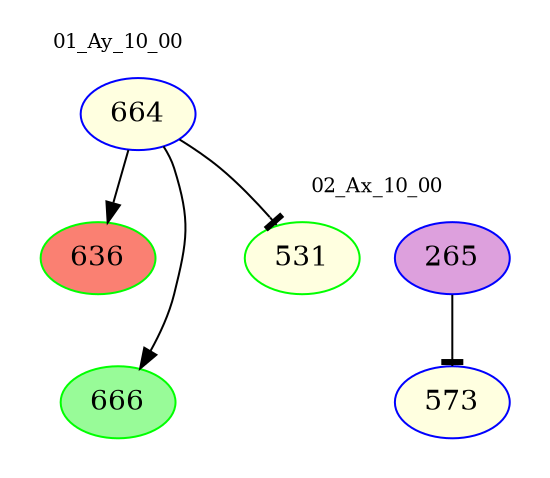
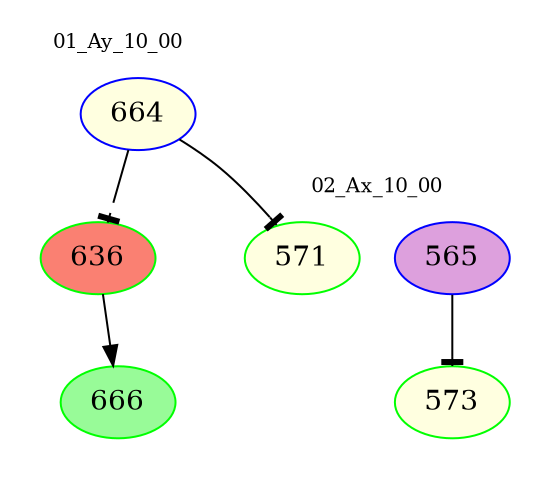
edge "664" -> "636": arrowhead normal -> tee
edge "664" -> "666": now "636" -> "666"
node "531": label "531" -> "571"
node "265": label "265" -> "565"
node "573": color blue -> green
